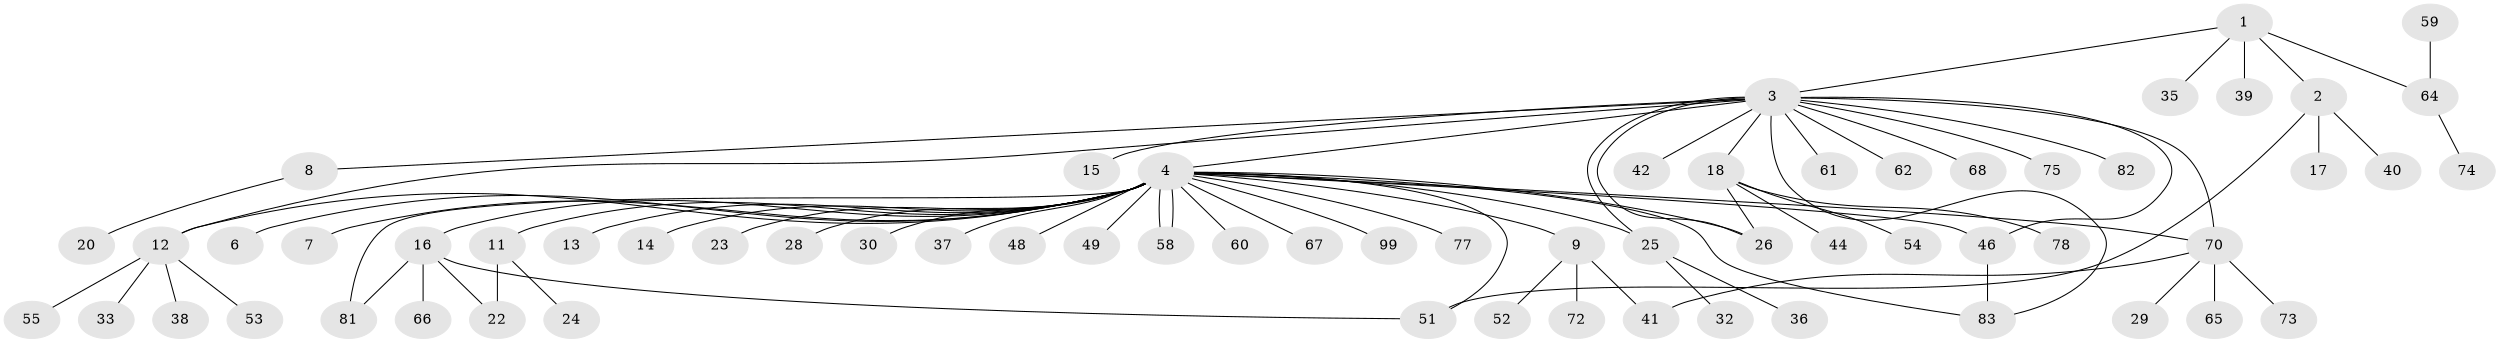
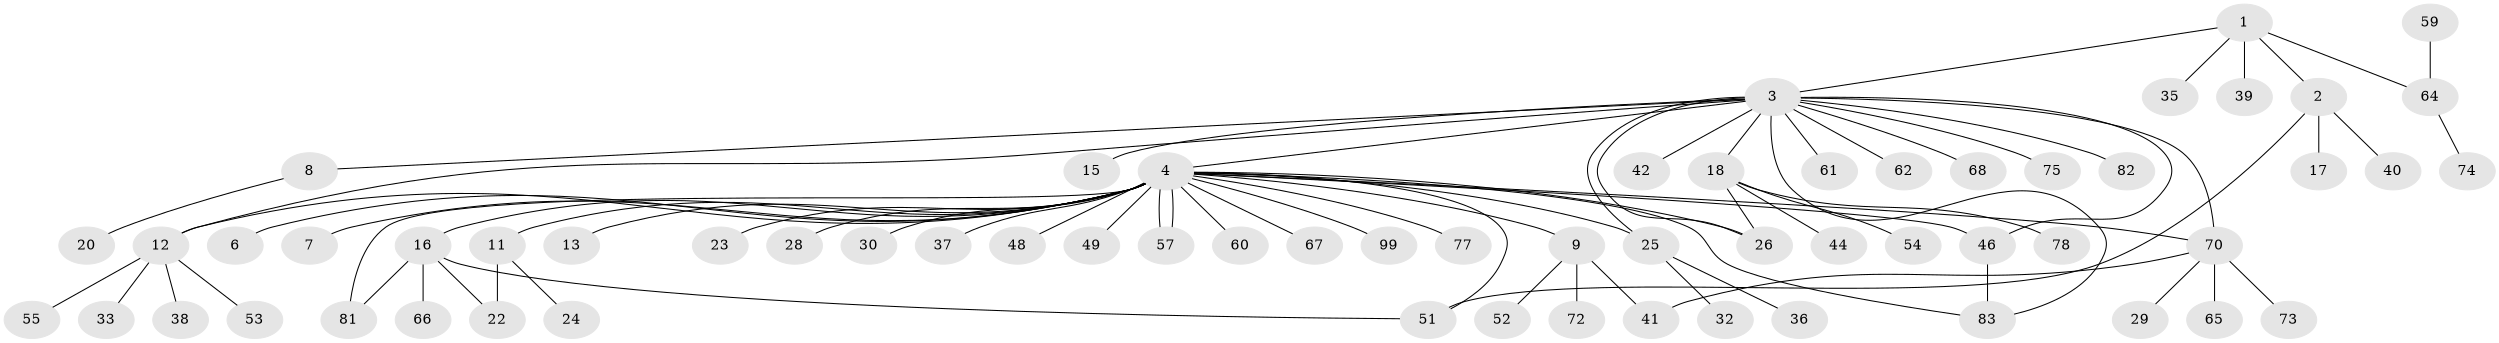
node "14": removed
node "58": label "58" -> "57"
